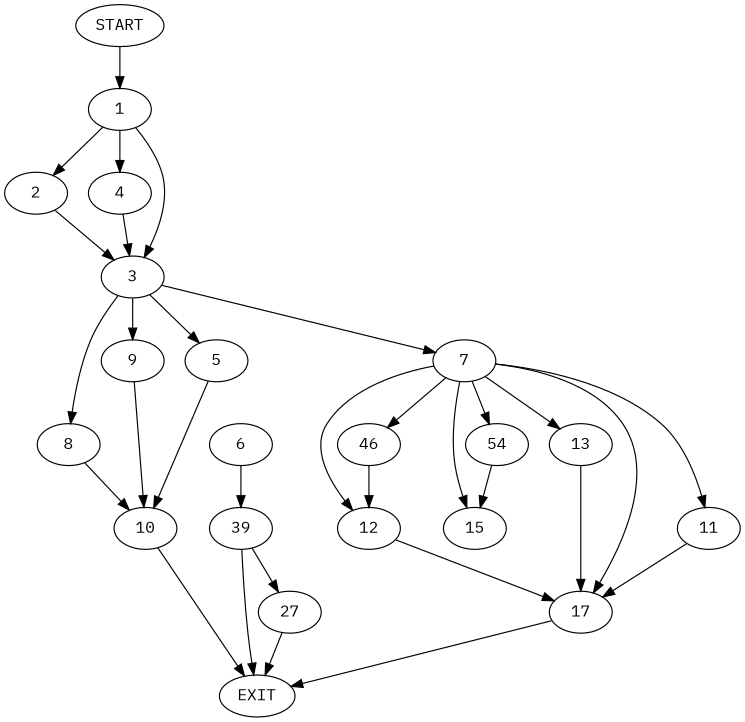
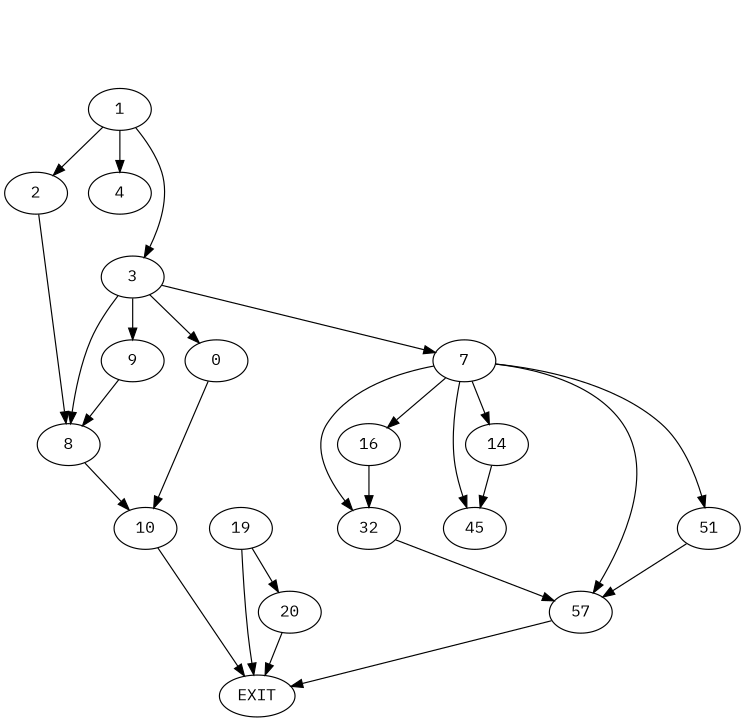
node "START": removed
edge "4" -> "3": removed
edge "2" -> "3": now "2" -> "8"
node "5": label "5" -> "0"
edge "9" -> "10": now "9" -> "8"
node "6": removed
node "46": label "46" -> "16"
node "54": label "54" -> "14"
node "13": removed
node "39": label "39" -> "19"
node "12": label "12" -> "32"
node "15": label "15" -> "45"
node "11": label "11" -> "51"
node "27": label "27" -> "20"
node "17": label "17" -> "57"
